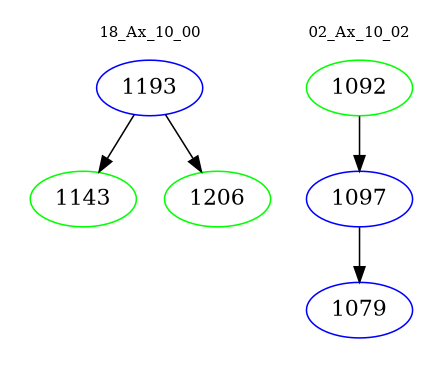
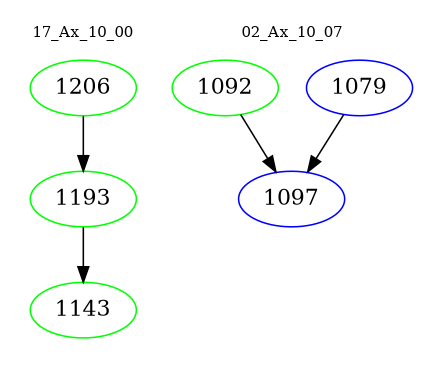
cluster "18_Ax_10_00": label "18_Ax_10_00" -> "17_Ax_10_00"
cluster "02_Ax_10_02": label "02_Ax_10_02" -> "02_Ax_10_07"
node "1193": color blue -> green
edge "1193" -> "1206": reversed
edge "1097" -> "1079": reversed
